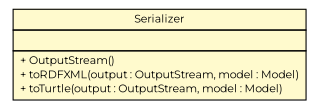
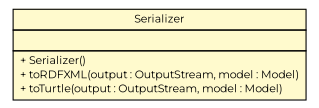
node "Serializer": text "+ OutputStream()" -> "+ Serializer()"
